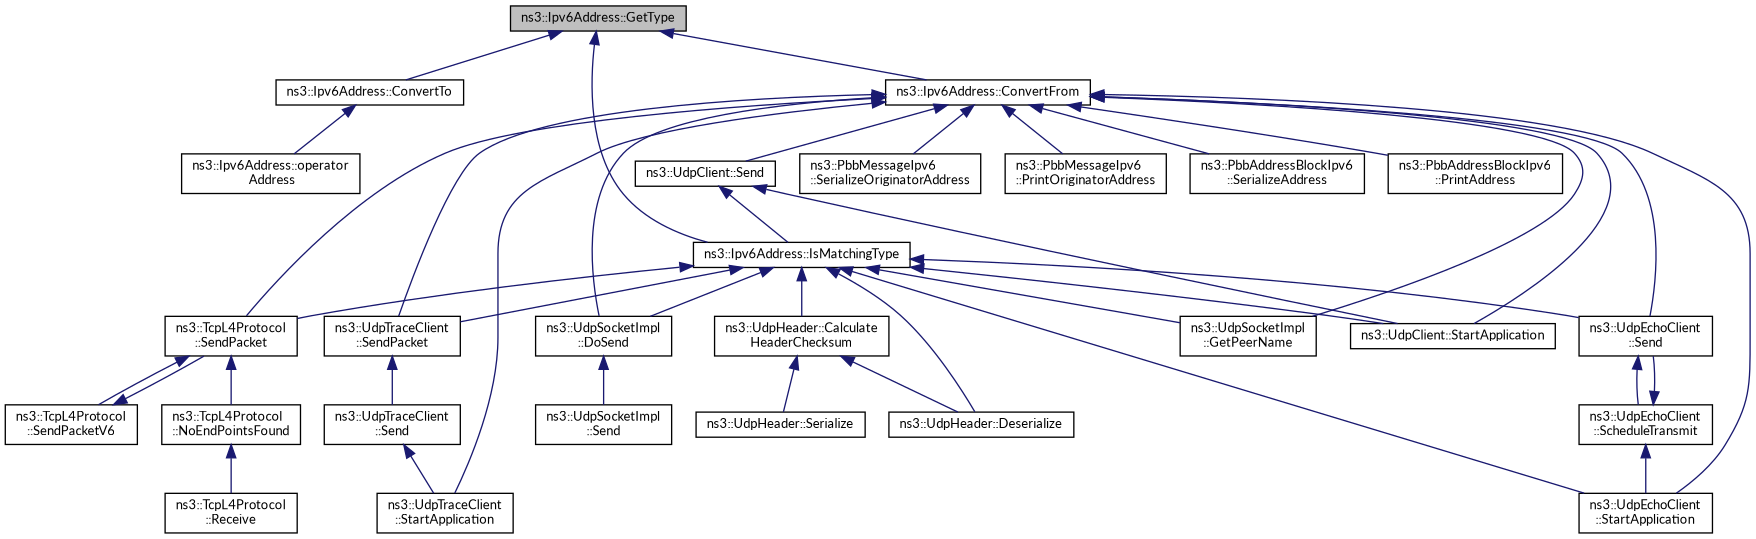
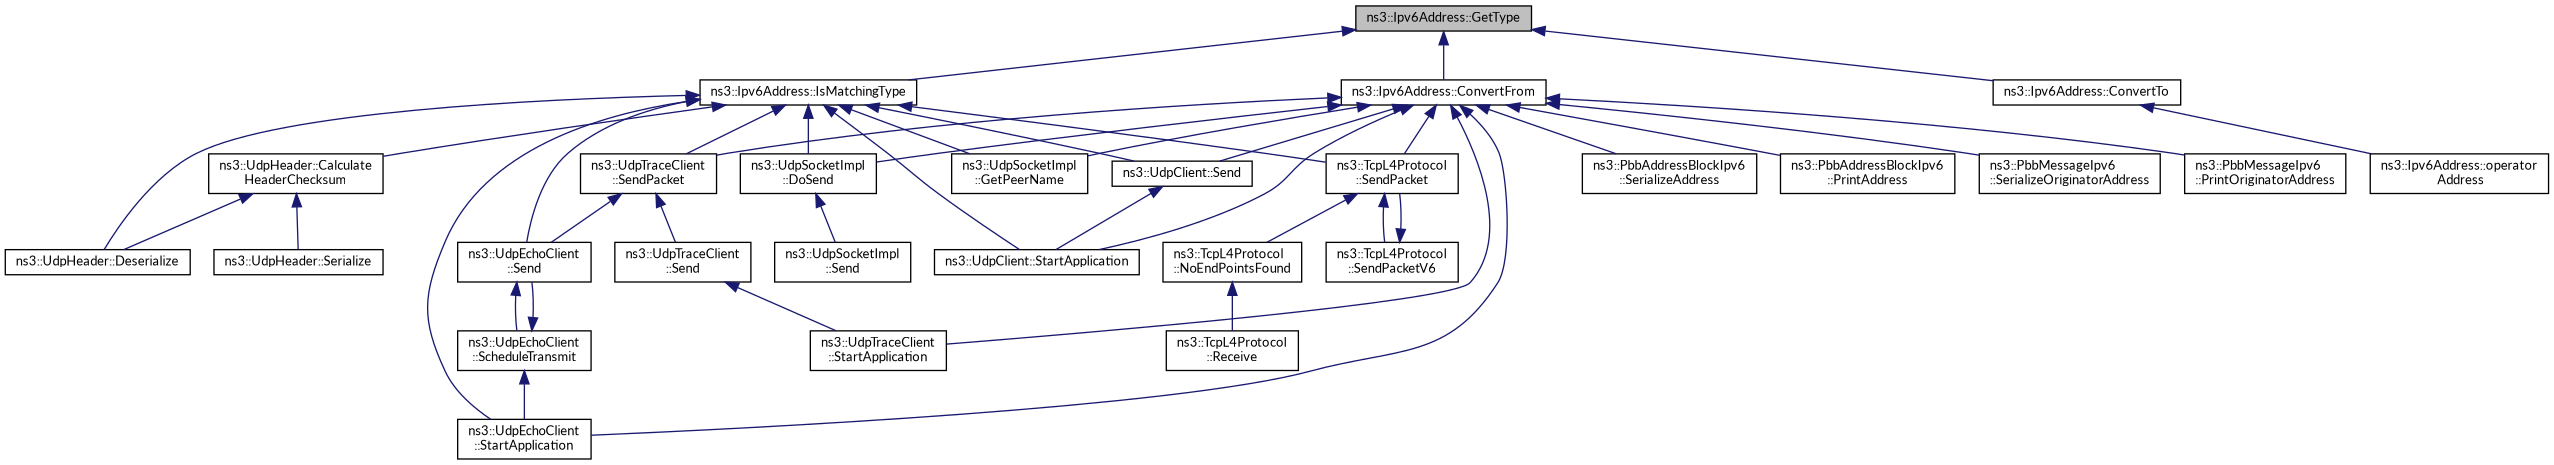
edge "ns3::UdpEchoClient ::Send" -> "ns3::Ipv6Address::ConvertFrom": now "ns3::UdpEchoClient ::Send" -> "ns3::UdpTraceClient ::SendPacket"
edge "ns3::Ipv6Address::IsMatchingType" -> "ns3::UdpClient::Send": reversed
